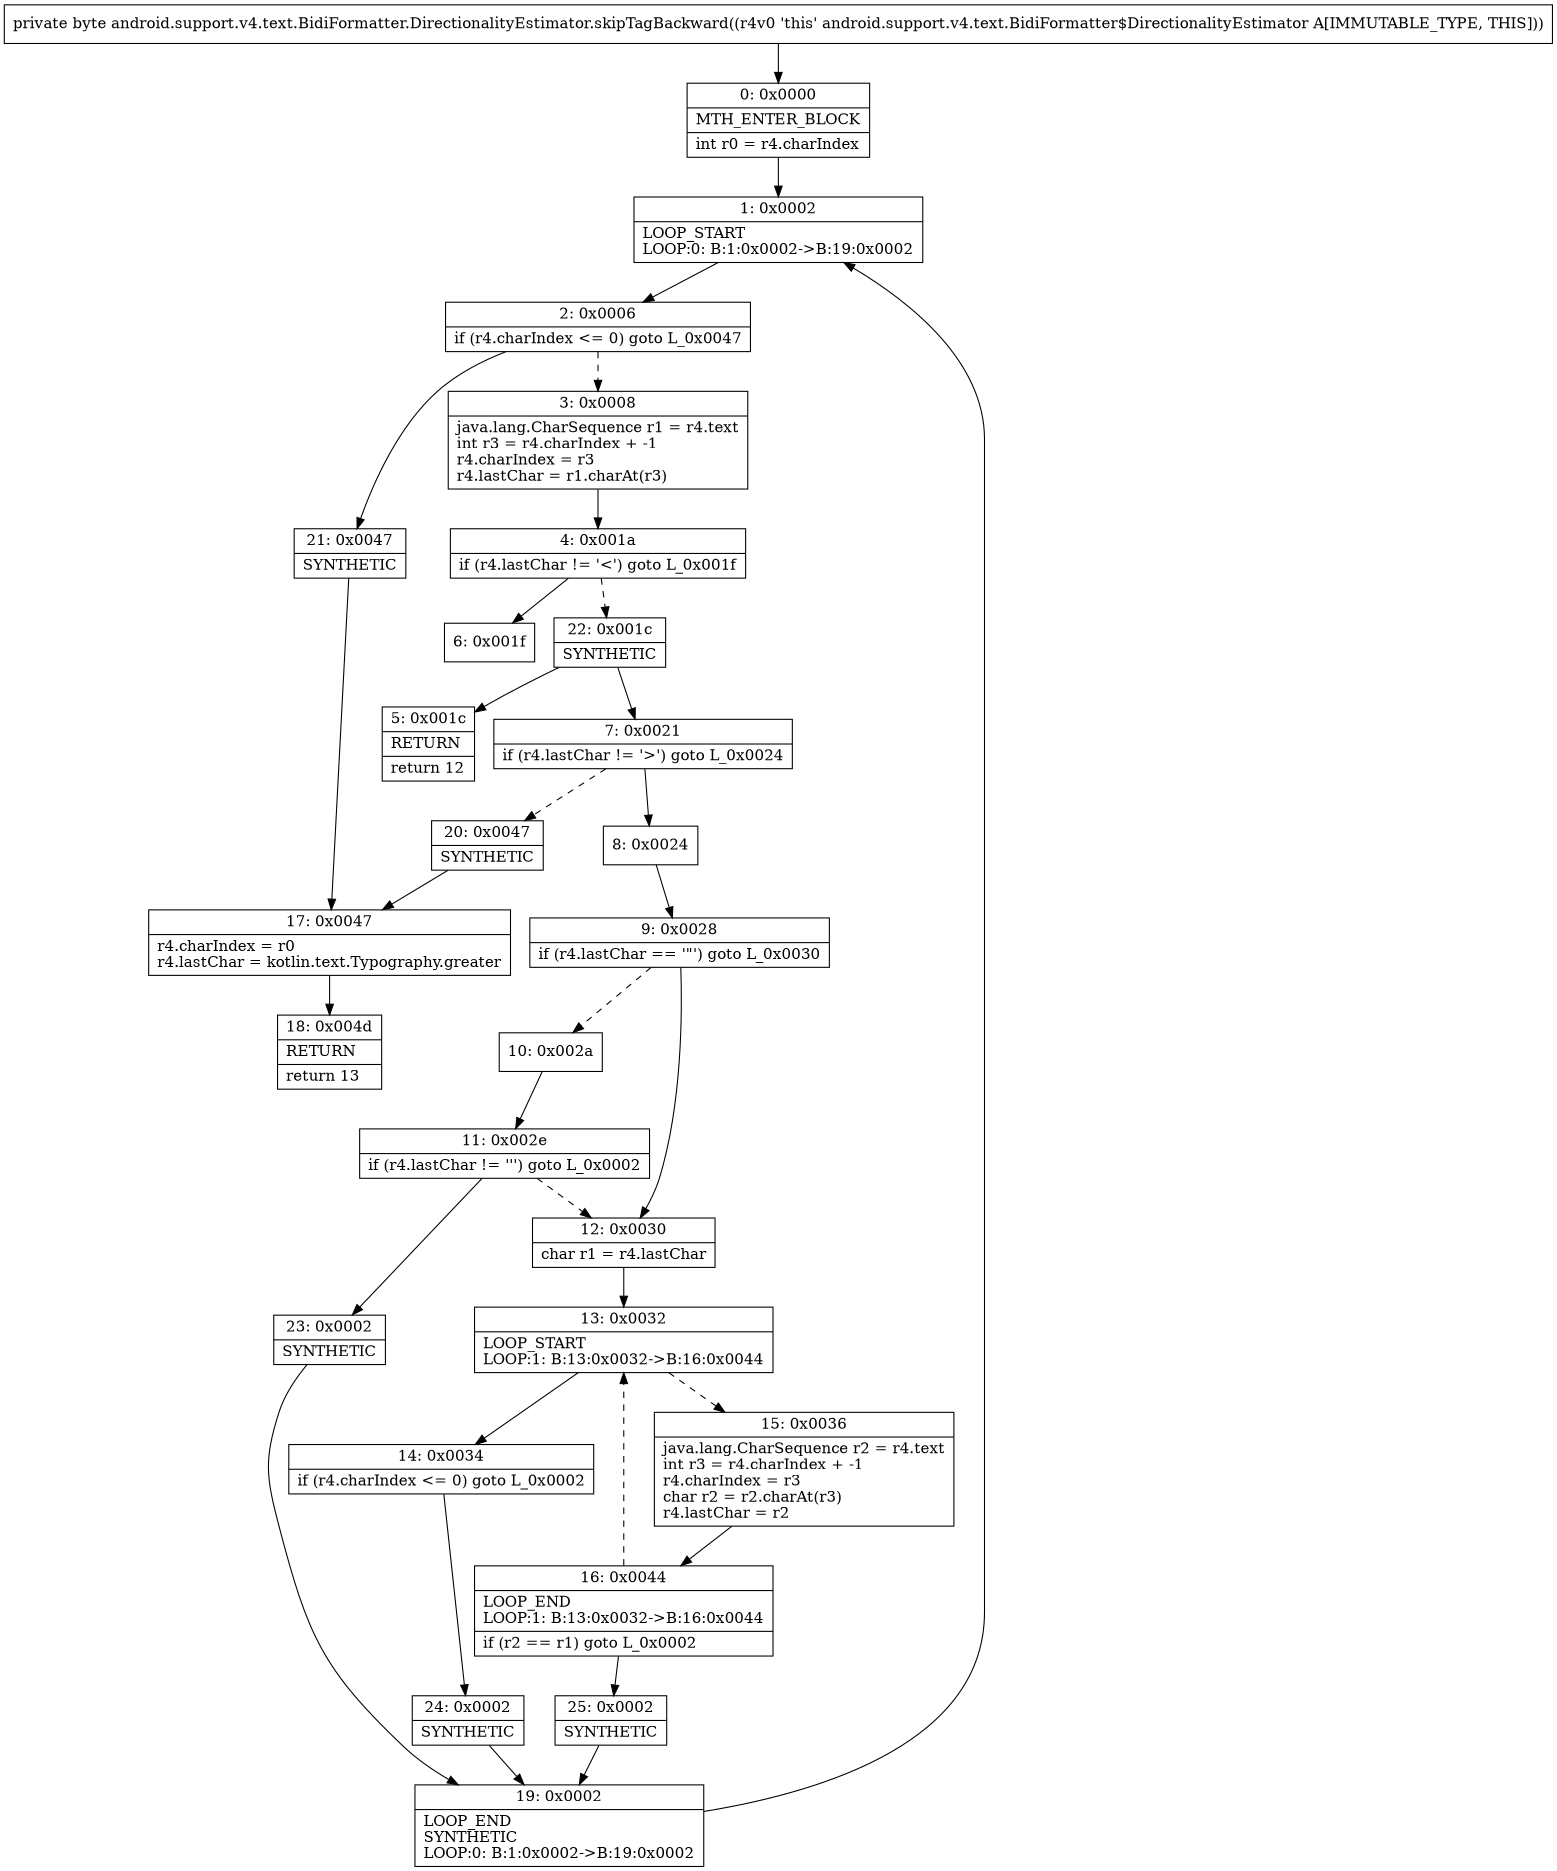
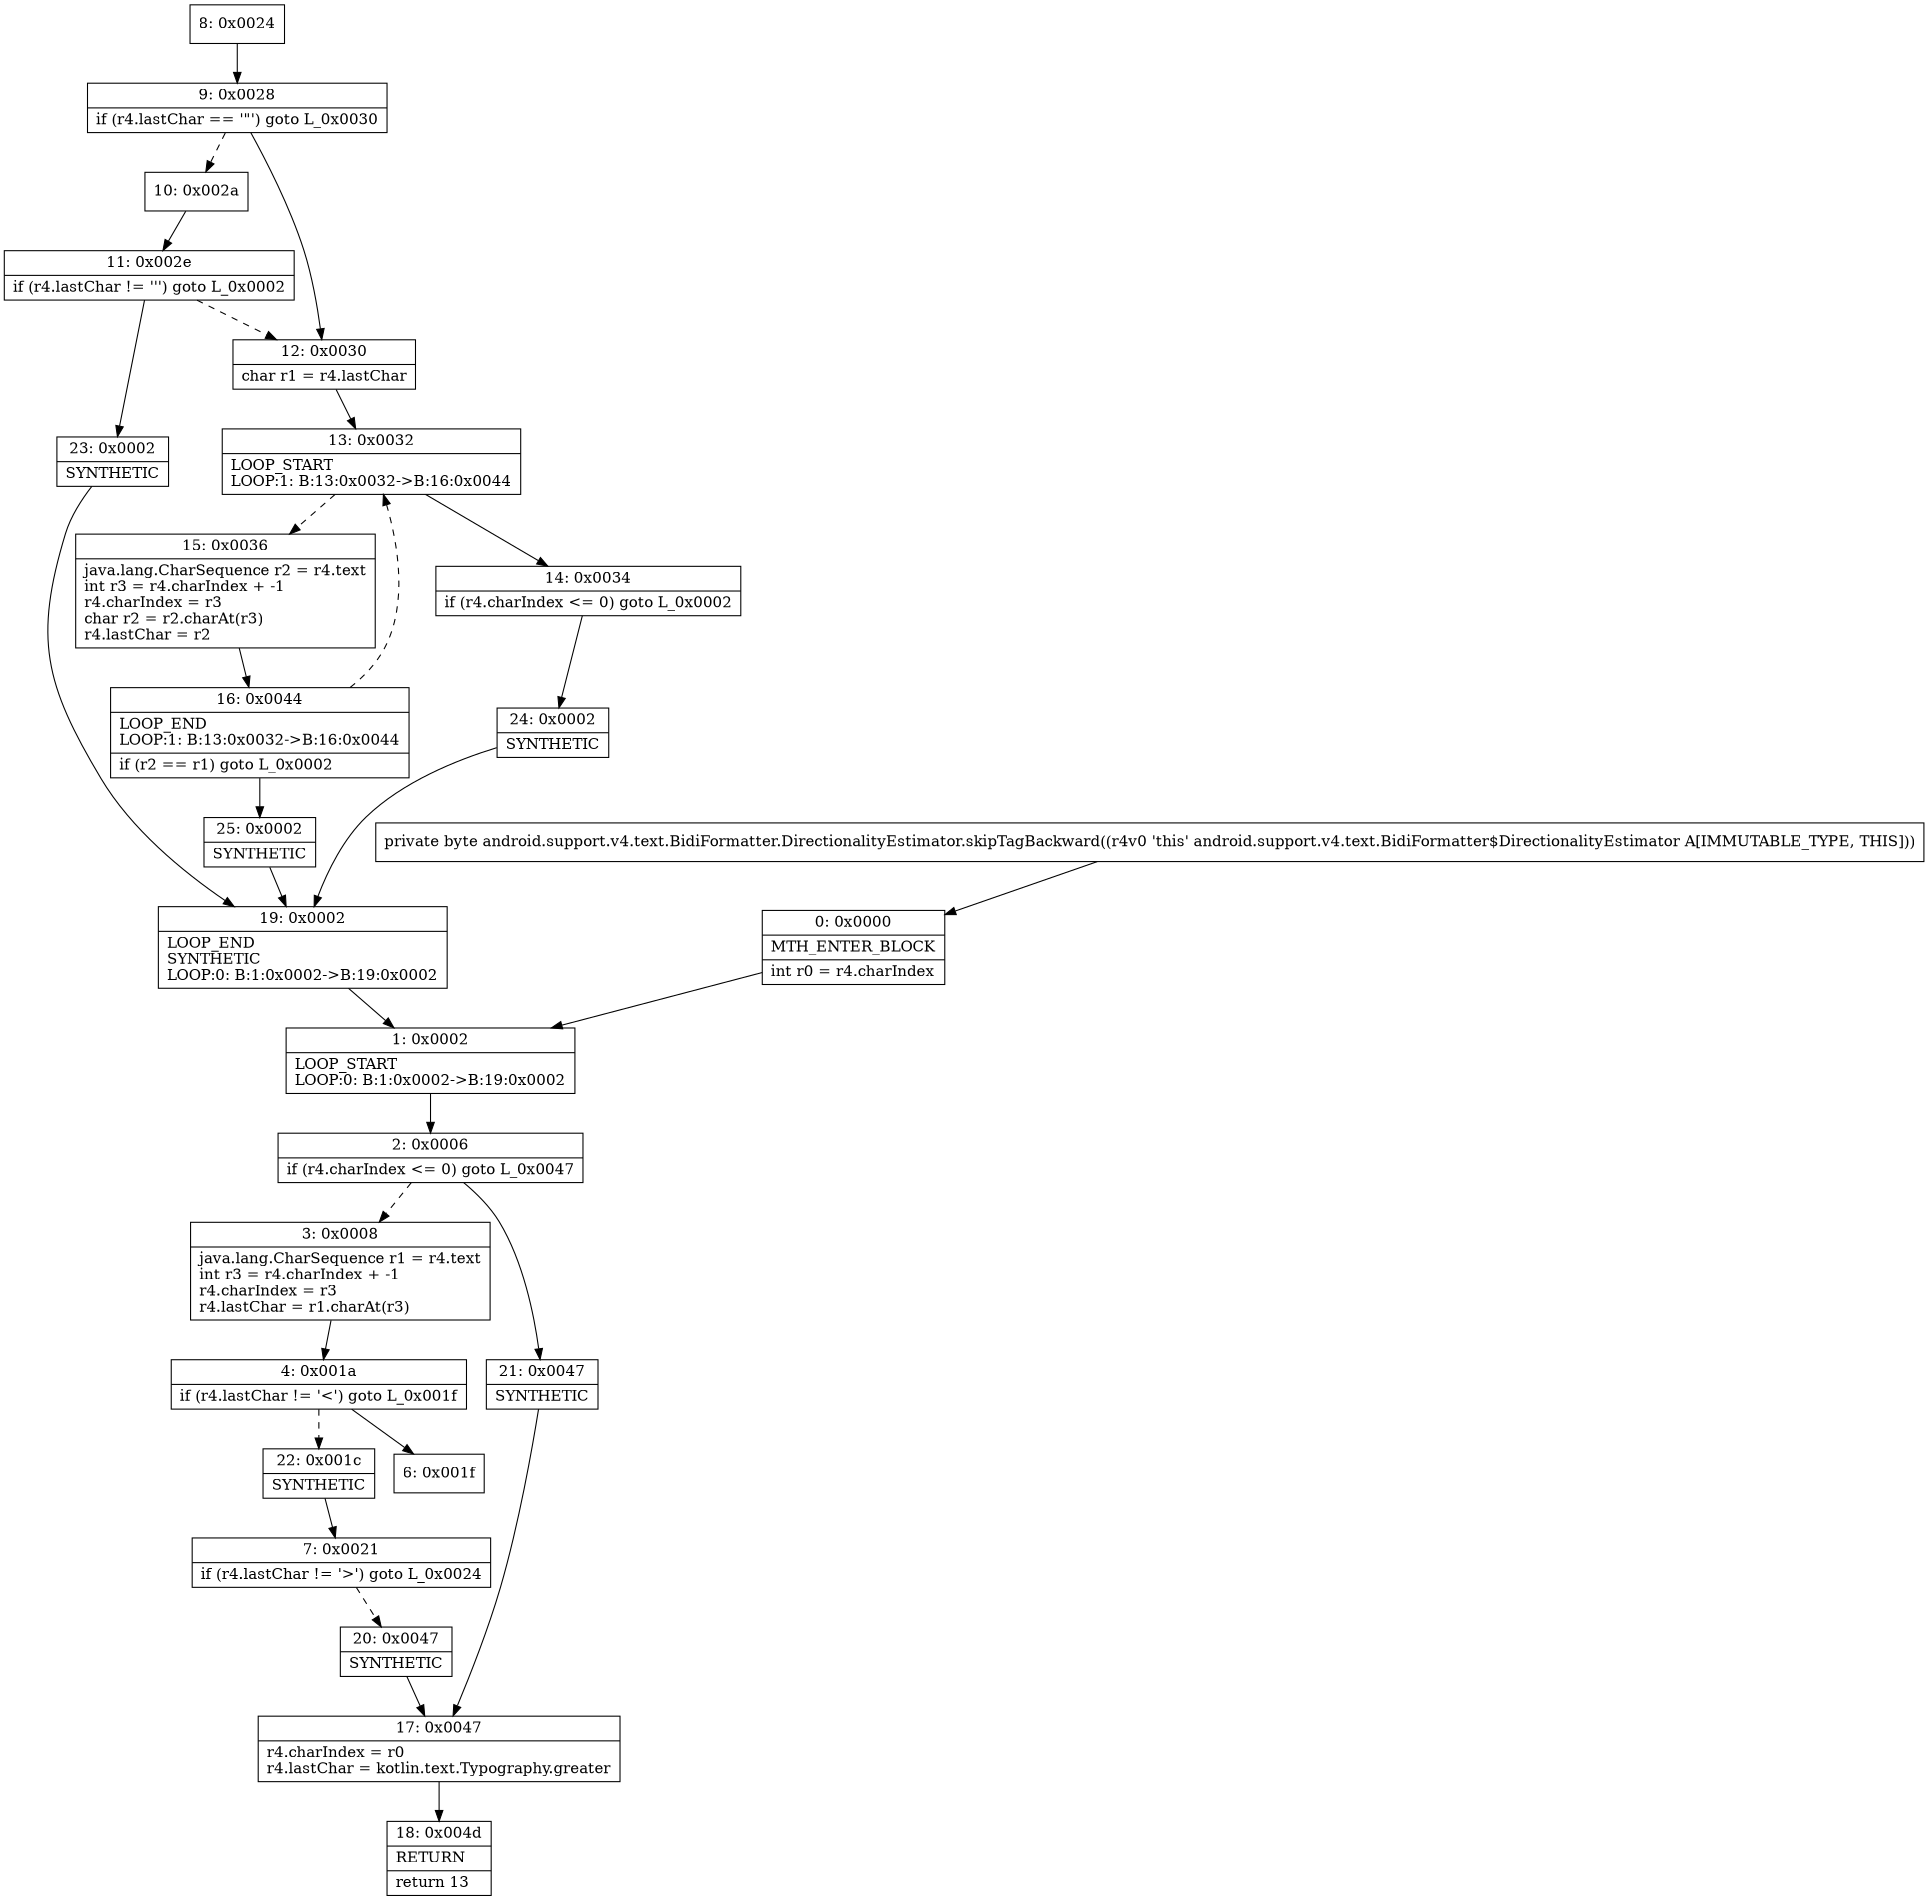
node "5: 0x001c": removed
edge "7: 0x0021" -> "8: 0x0024": removed
